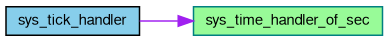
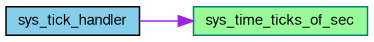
node "sys_time_handler_of_sec": label "sys_time_handler_of_sec" -> "sys_time_ticks_of_sec"
